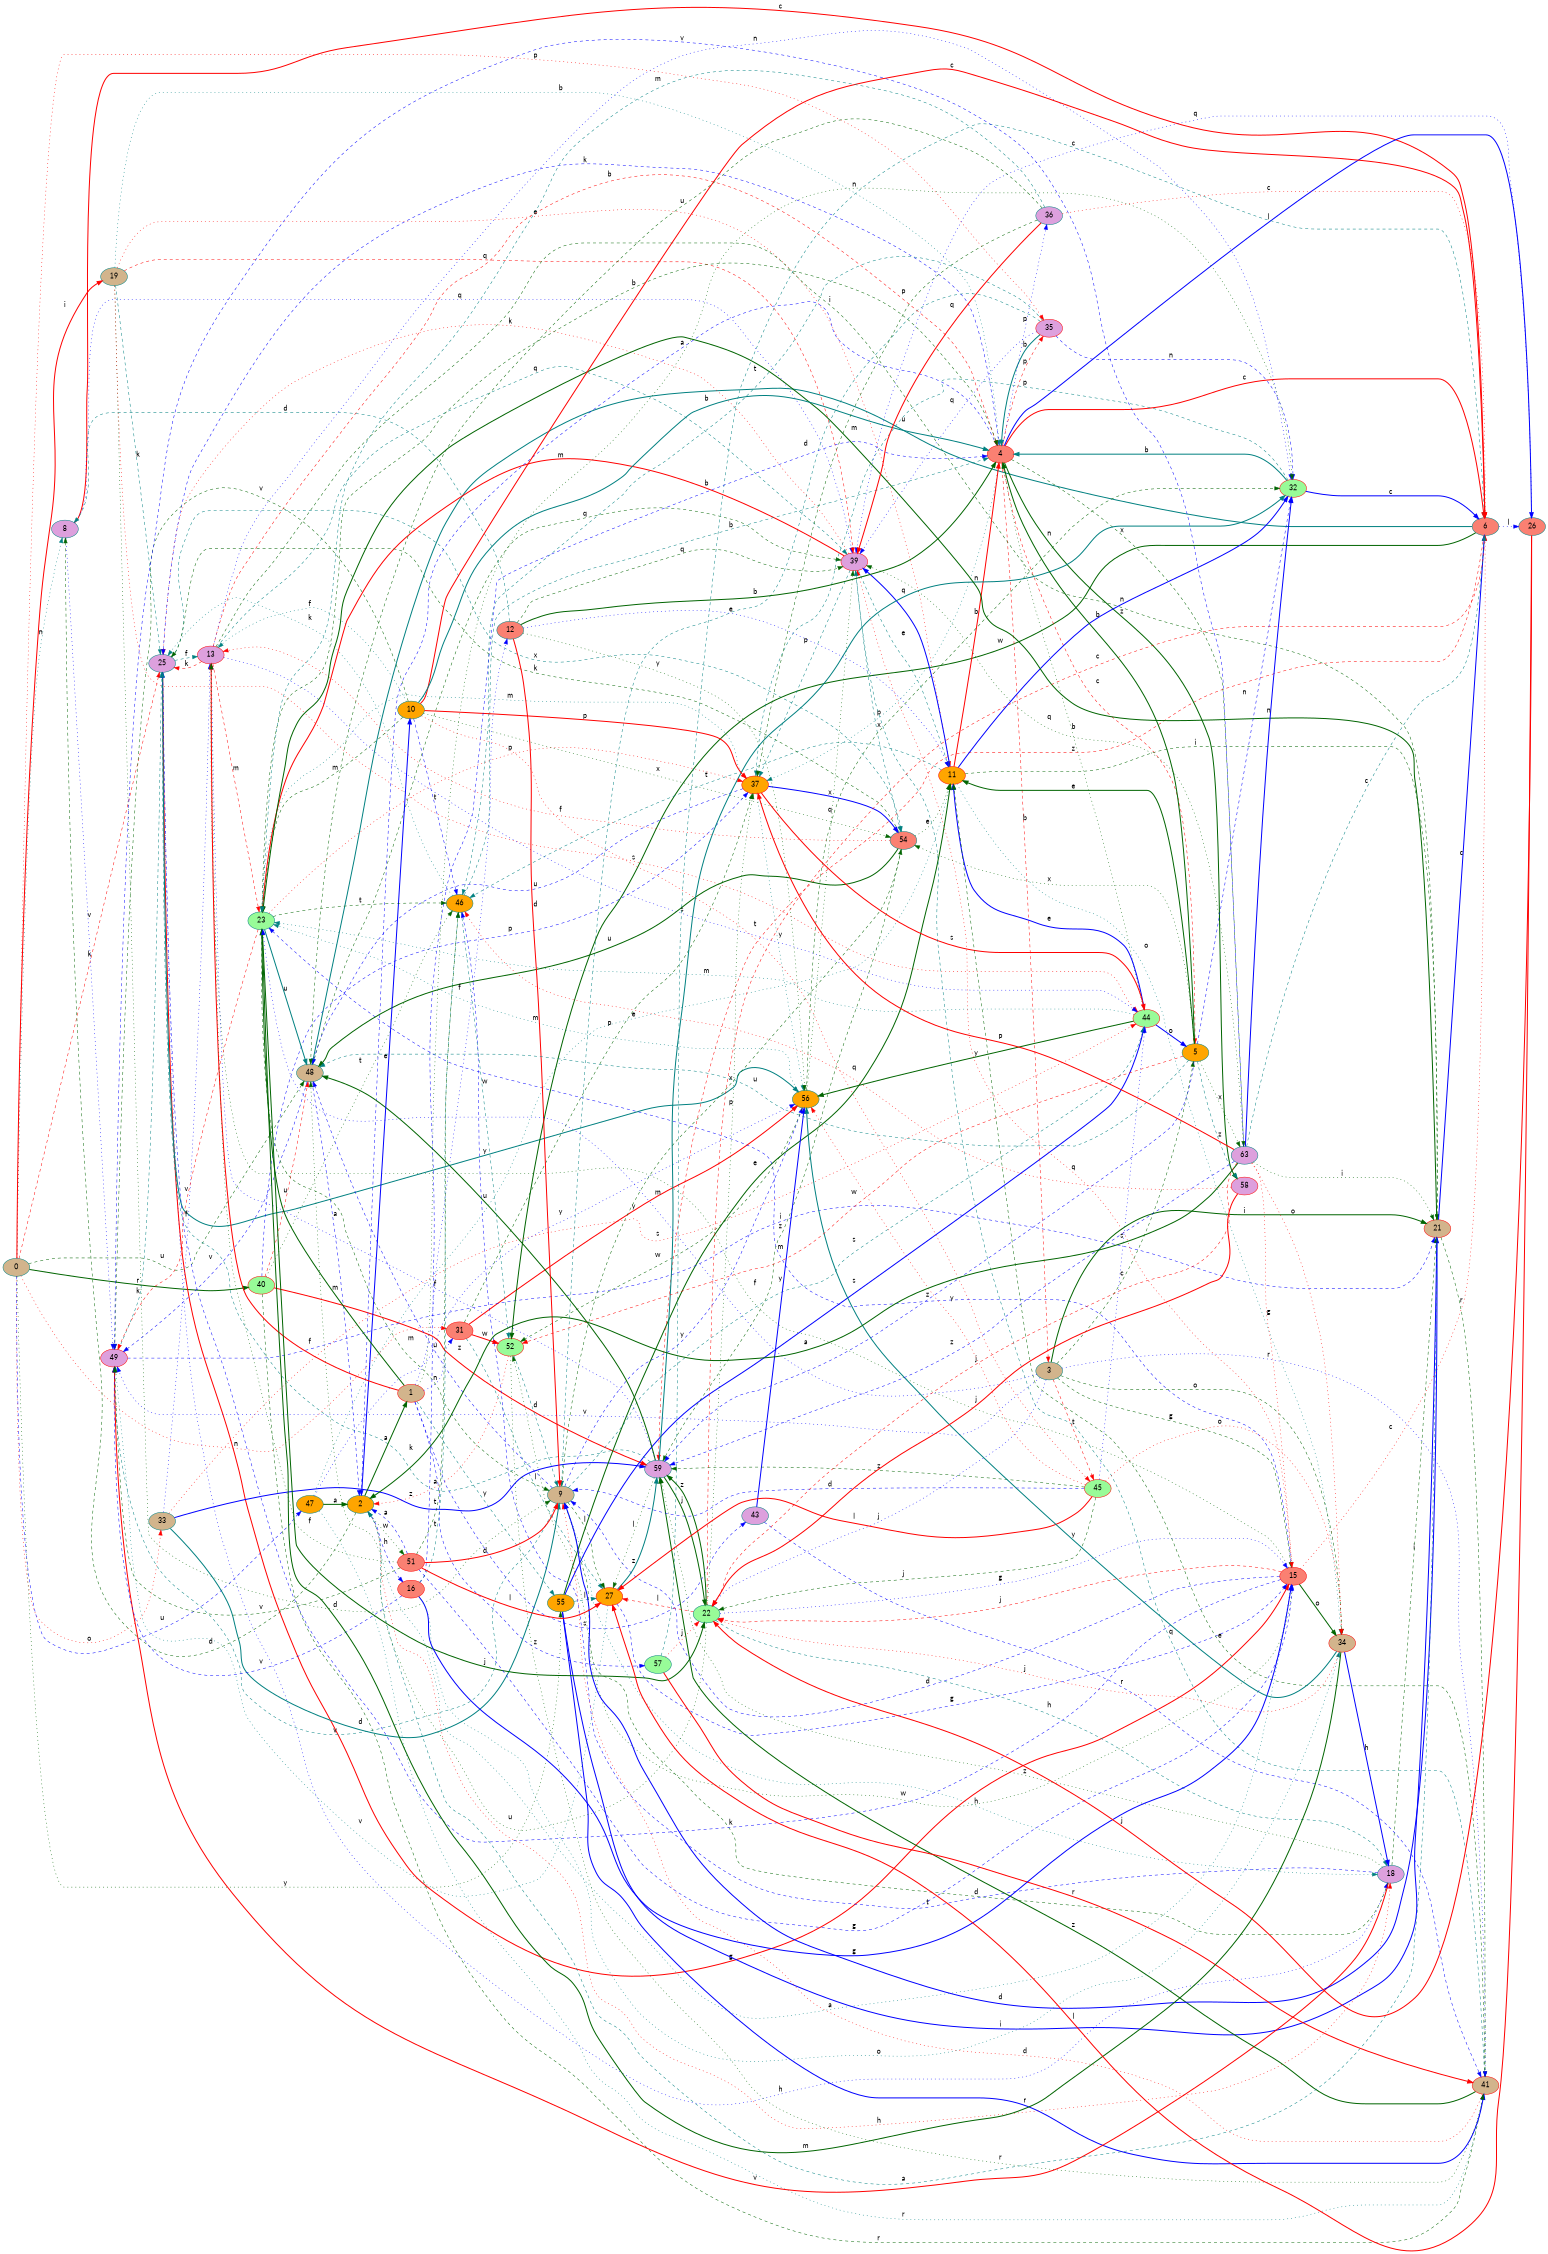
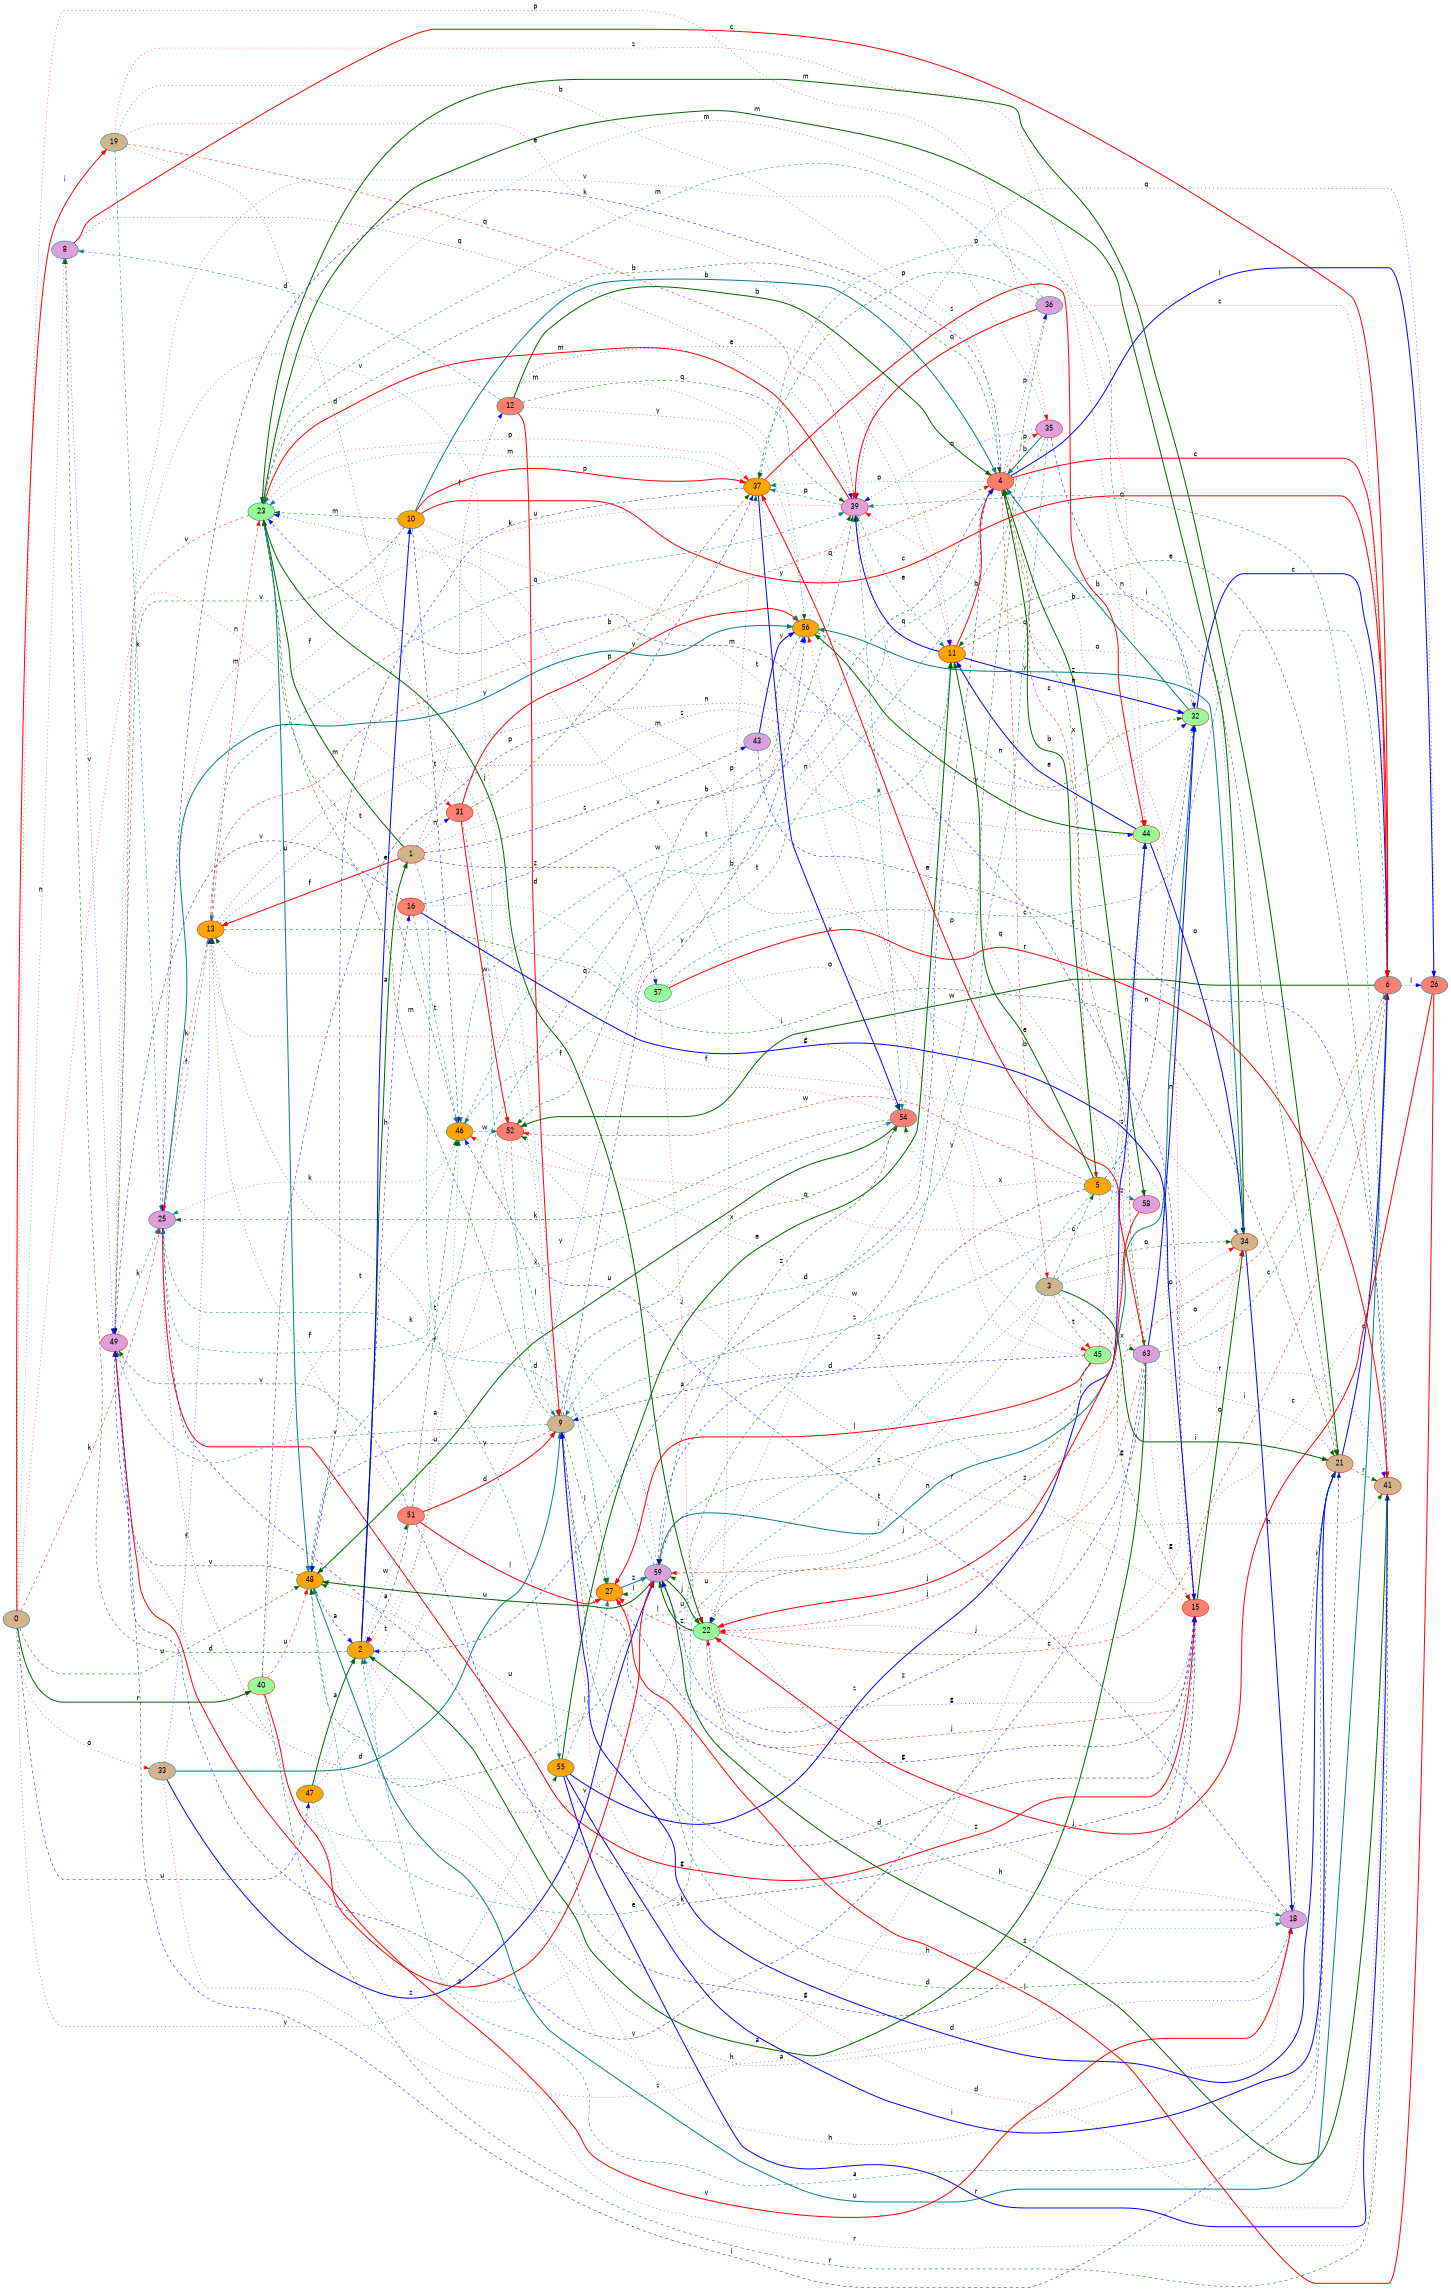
edge "35" -> "49": added, label "v"
node "13": fillcolor plum -> orange
edge "44" -> "5": now "44" -> "34"
node "48": fillcolor tan -> orange
edge "23" -> "9": reversed
node "52": fillcolor palegreen -> salmon
edge "47" -> "46": added, label "t"
